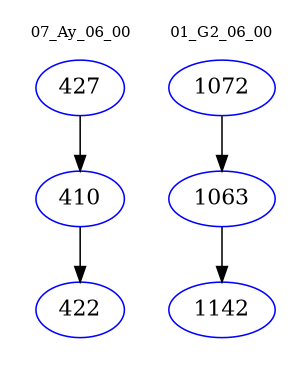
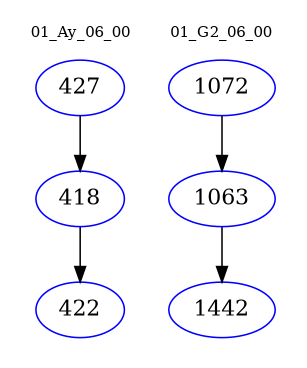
cluster "07_Ay_06_00": label "07_Ay_06_00" -> "01_Ay_06_00"
node "410": label "410" -> "418"
node "1142": label "1142" -> "1442"
